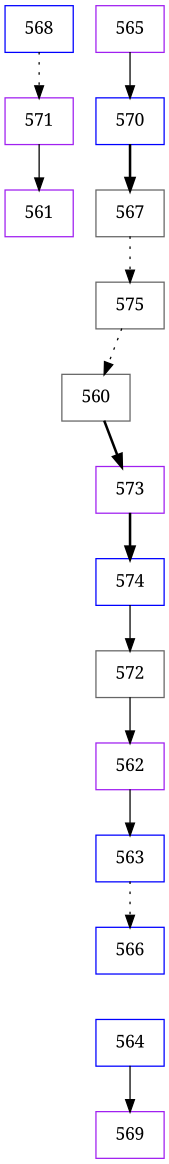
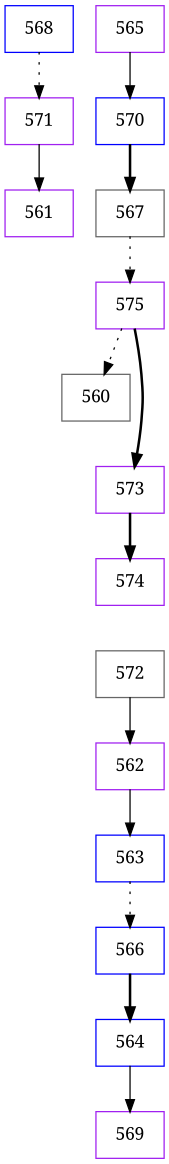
node "575": color gray40 -> purple
edge "560" -> "573": now "575" -> "573"
node "574": color blue -> purple
edge "574" -> "572": removed
edge "566" -> "564": added
